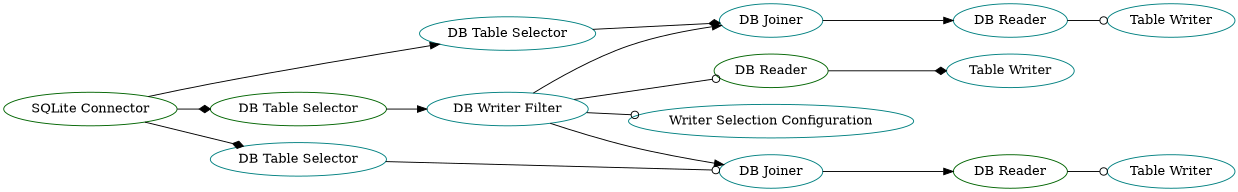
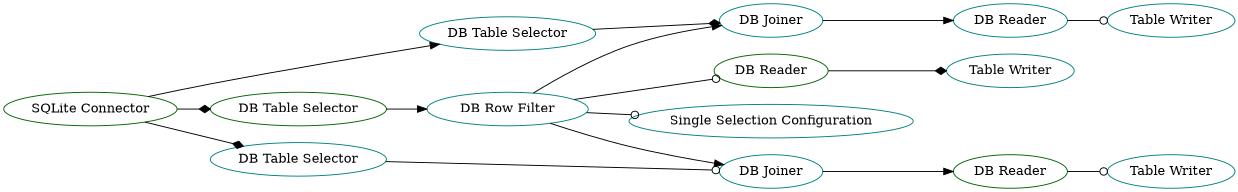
node "DB Writer Filter": label "DB Writer Filter" -> "DB Row Filter"
node "Writer Selection Configuration": label "Writer Selection Configuration" -> "Single Selection Configuration"
